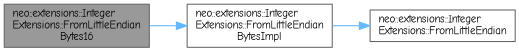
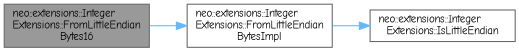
node "neo::extensions::Integer Extensions::FromLittleEndian": label "neo::extensions::Integer Extensions::FromLittleEndian" -> "neo::extensions::Integer Extensions::IsLittleEndian"
